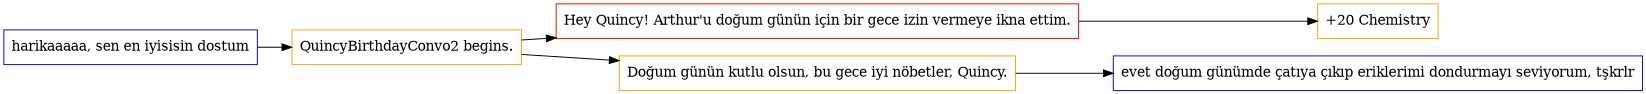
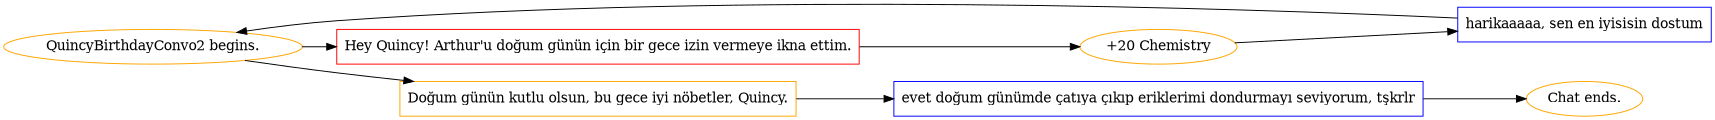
node "+20 Chemistry": shape box -> ellipse
edge "+20 Chemistry" -> "harikaaaaa, sen en iyisisin dostum": added
node "QuincyBirthdayConvo2 begins.": shape box -> ellipse
node "Chat ends.": added
